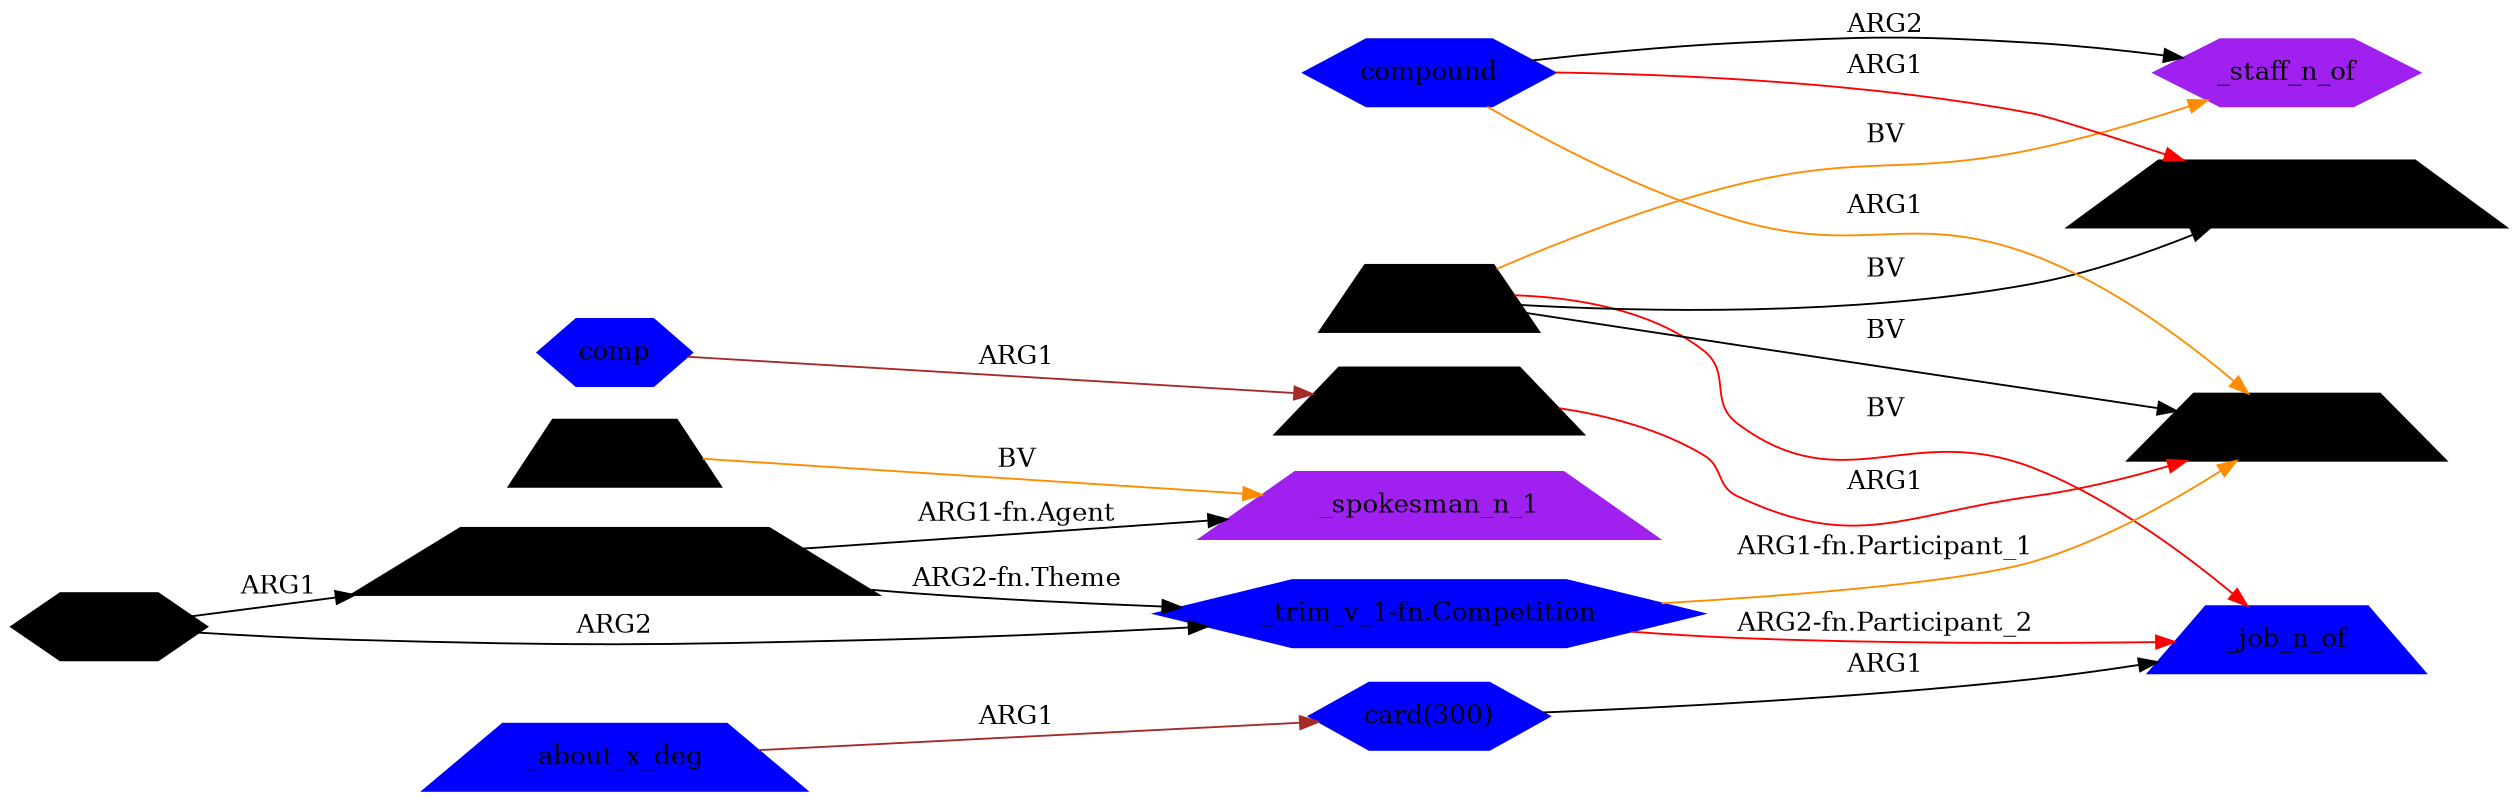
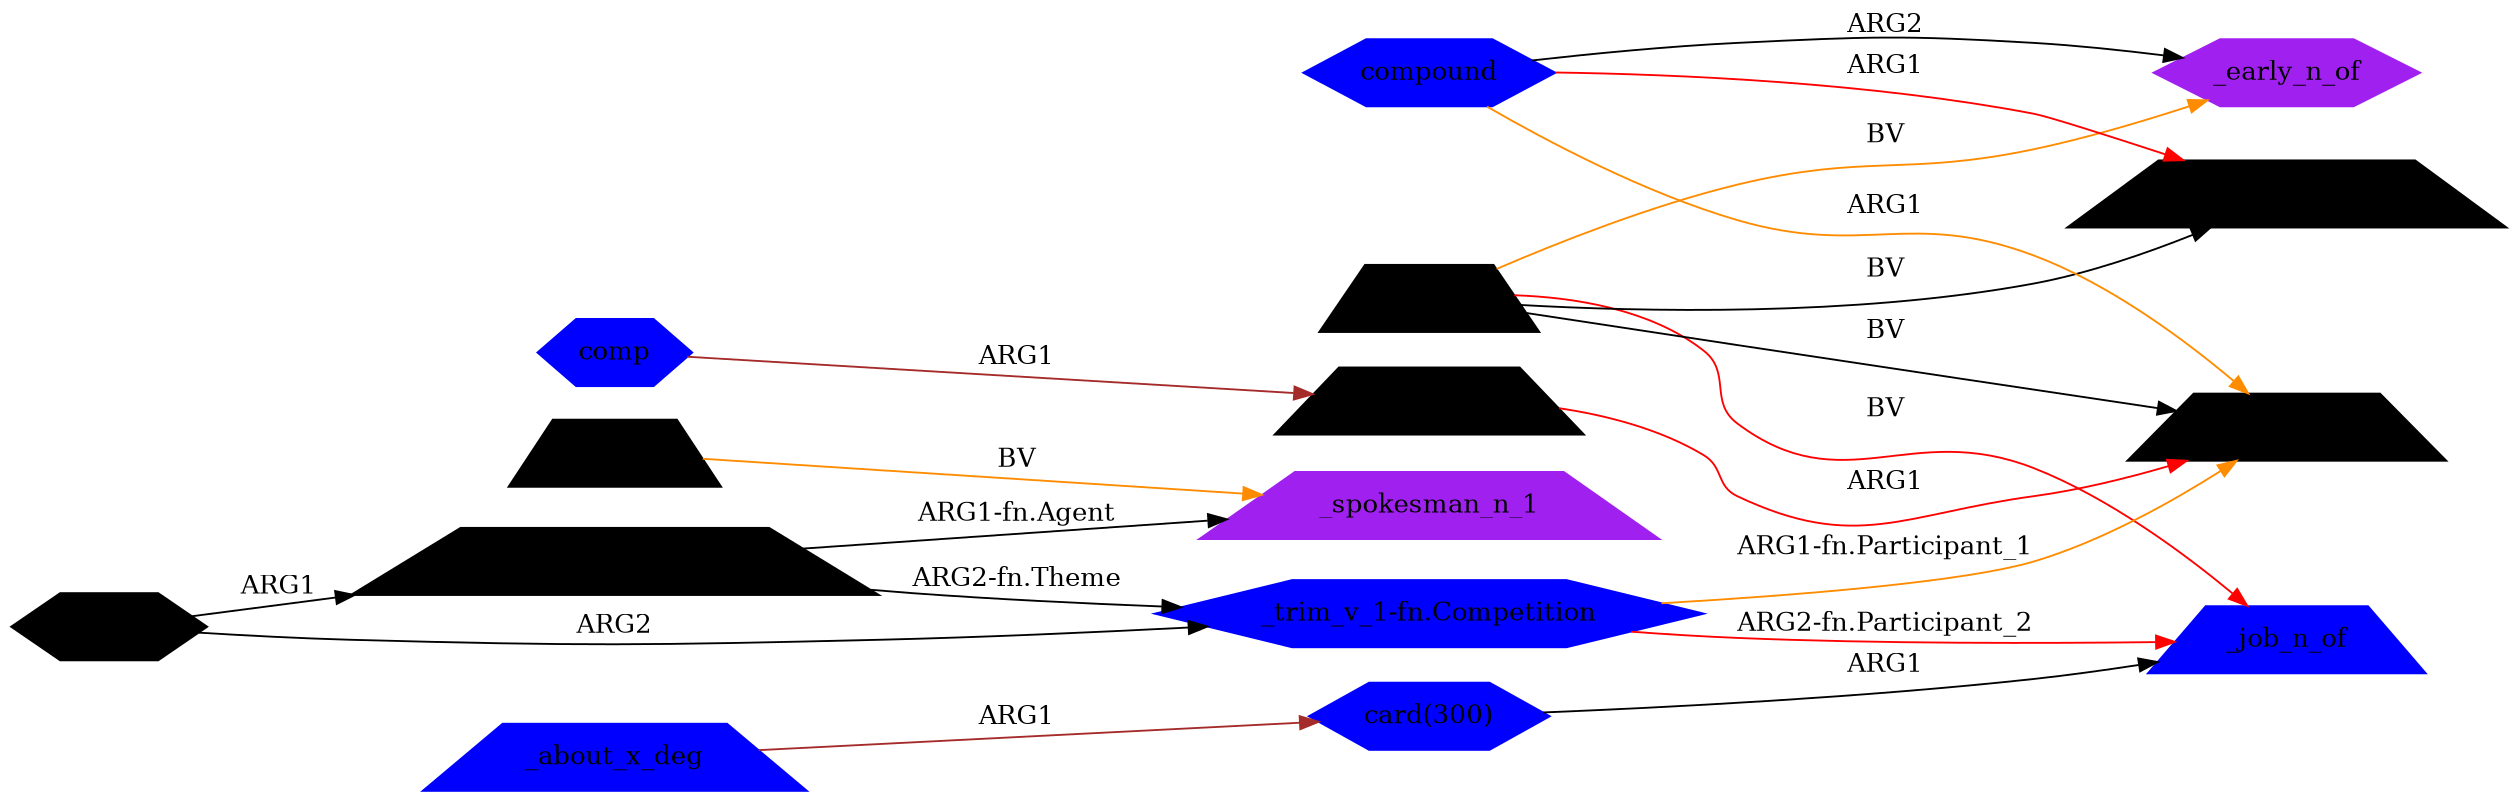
node "_staff_n_of": label "_staff_n_of" -> "_early_n_of"
